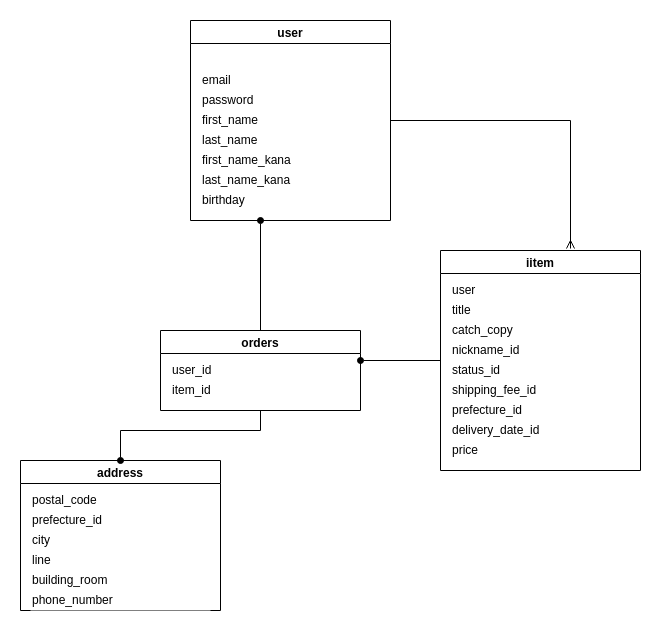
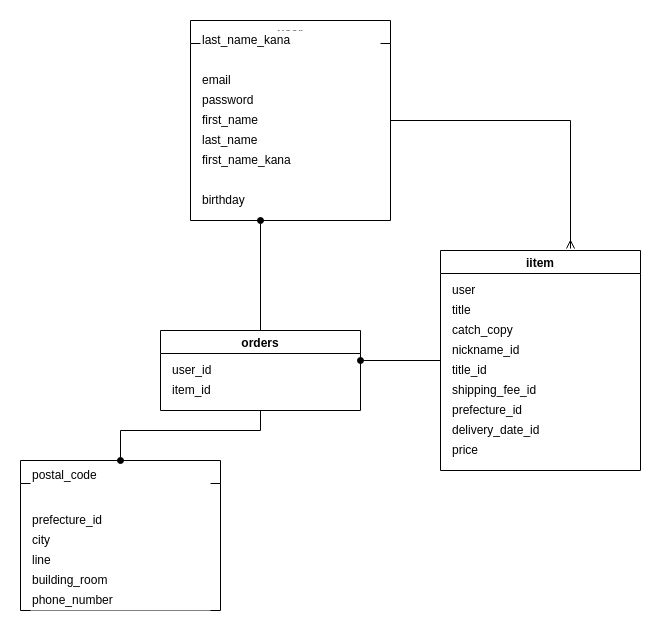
node "last_name_kana": moved (291, 181) -> (291, 41)
node "status_id": label "status_id" -> "title_id"
node "postal_code": moved (121, 501) -> (121, 476)
